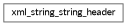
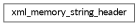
node "xml_string_string_header": label "xml_string_string_header" -> "xml_memory_string_header"
